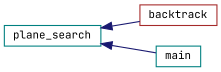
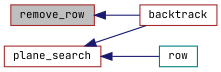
node "remove_row": added
node "plane_search": color teal -> brown
node "main": label "main" -> "row"
